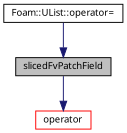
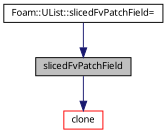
node "Foam::UList::operator=": label "Foam::UList::operator=" -> "Foam::UList::slicedFvPatchField="
node "operator": label "operator" -> "clone"
